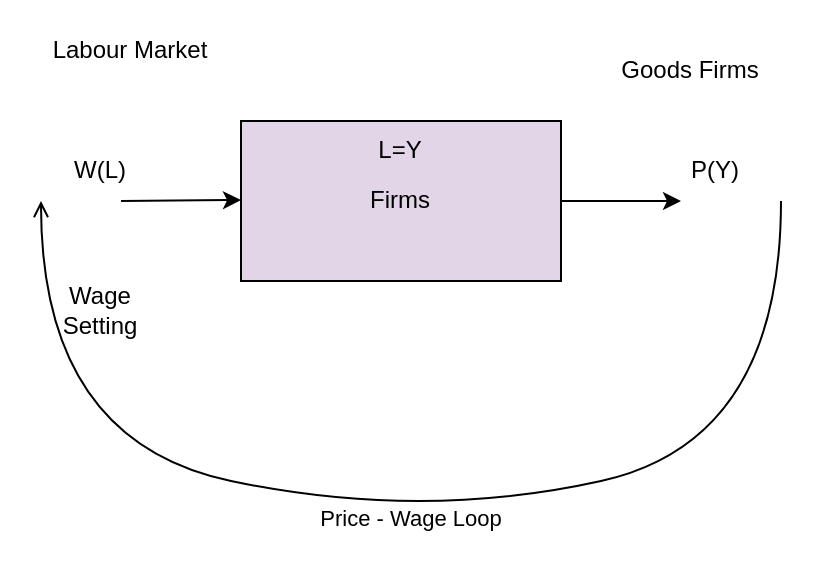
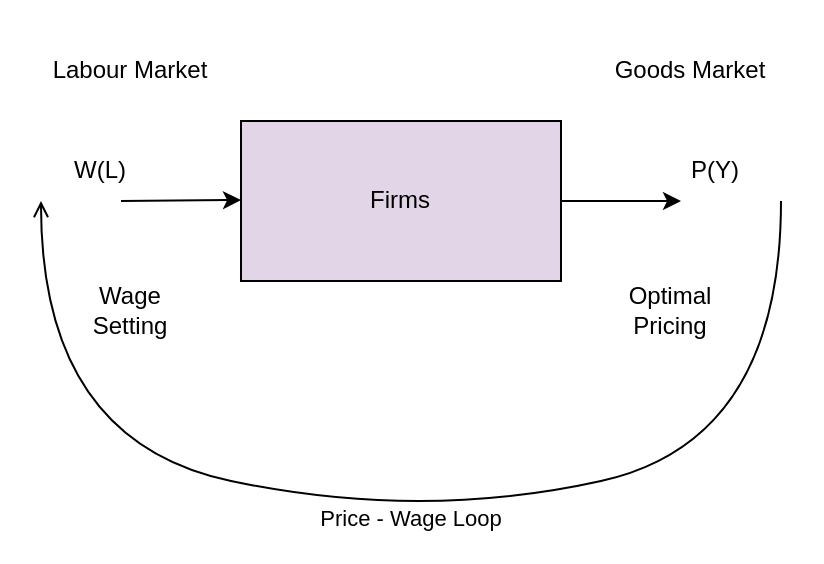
node "Labour Market": moved (131, 51) -> (131, 71)
node "Goods Firms": label "Goods Firms" -> "Goods Market"
node "L=Y": removed
node "Wage Setting": moved (101, 311) -> (131, 311)
node "Optimal Pricing": added
